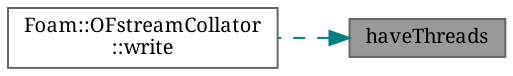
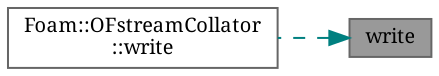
node "haveThreads": label "haveThreads" -> "write"
